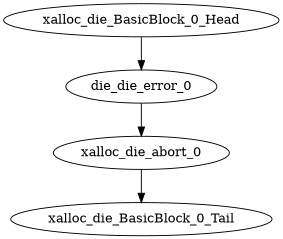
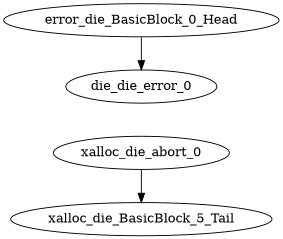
node "xalloc_die_BasicBlock_0_Head": label "xalloc_die_BasicBlock_0_Head" -> "error_die_BasicBlock_0_Head"
edge "die_die_error_0" -> "xalloc_die_abort_0": removed
node "xalloc_die_BasicBlock_0_Tail": label "xalloc_die_BasicBlock_0_Tail" -> "xalloc_die_BasicBlock_5_Tail"
